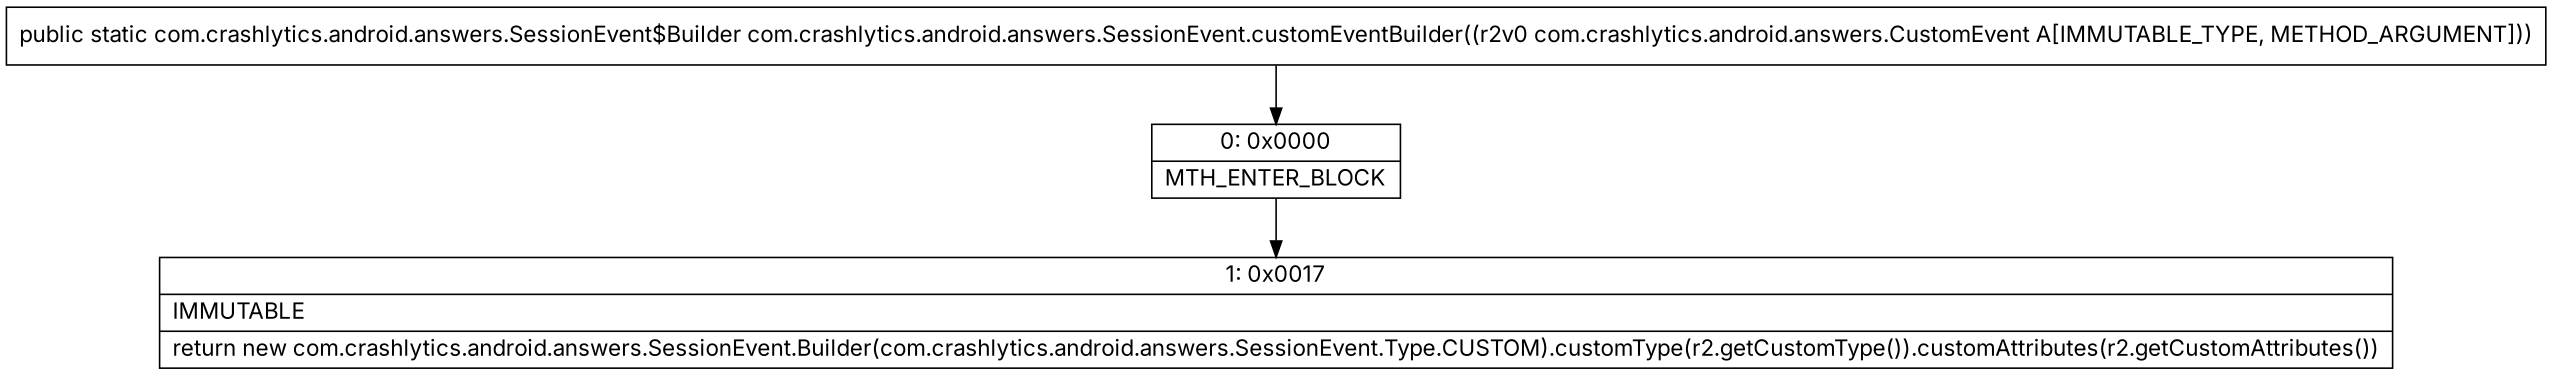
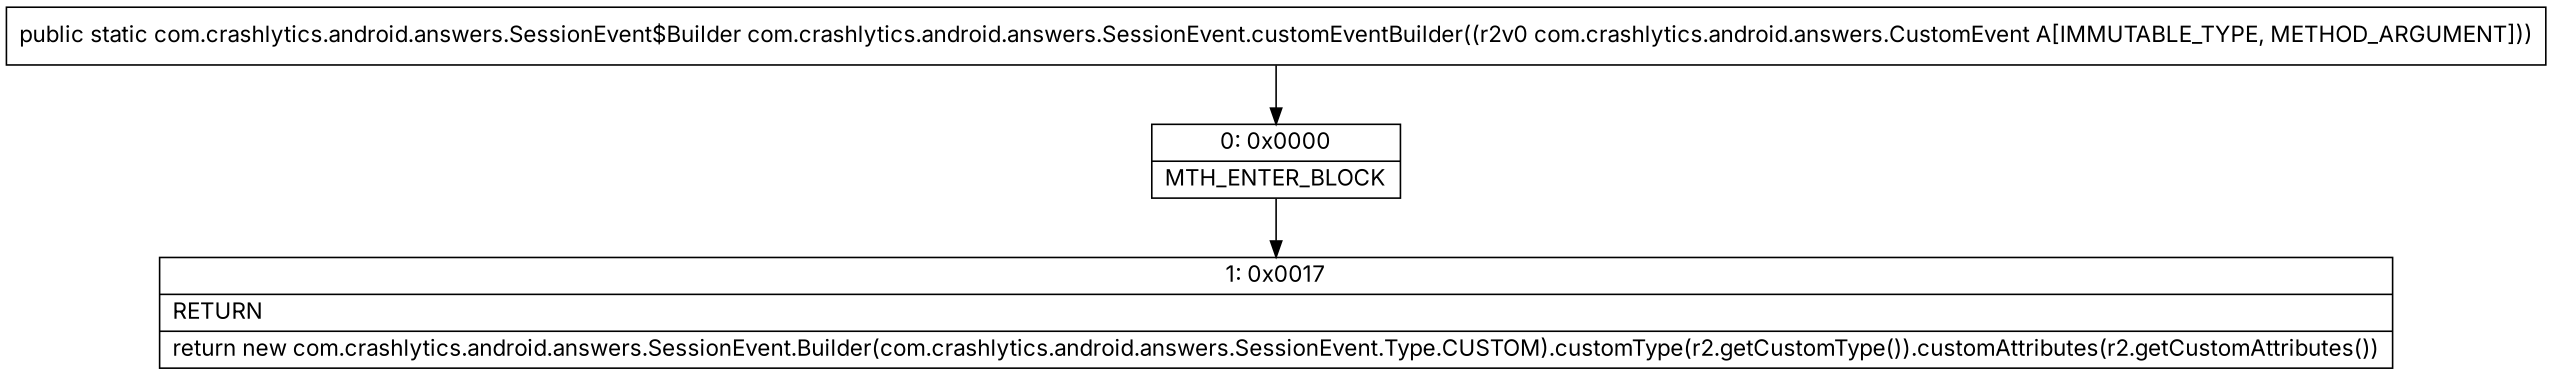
node "1: 0x0017": text "IMMUTABLE" -> "RETURN"
